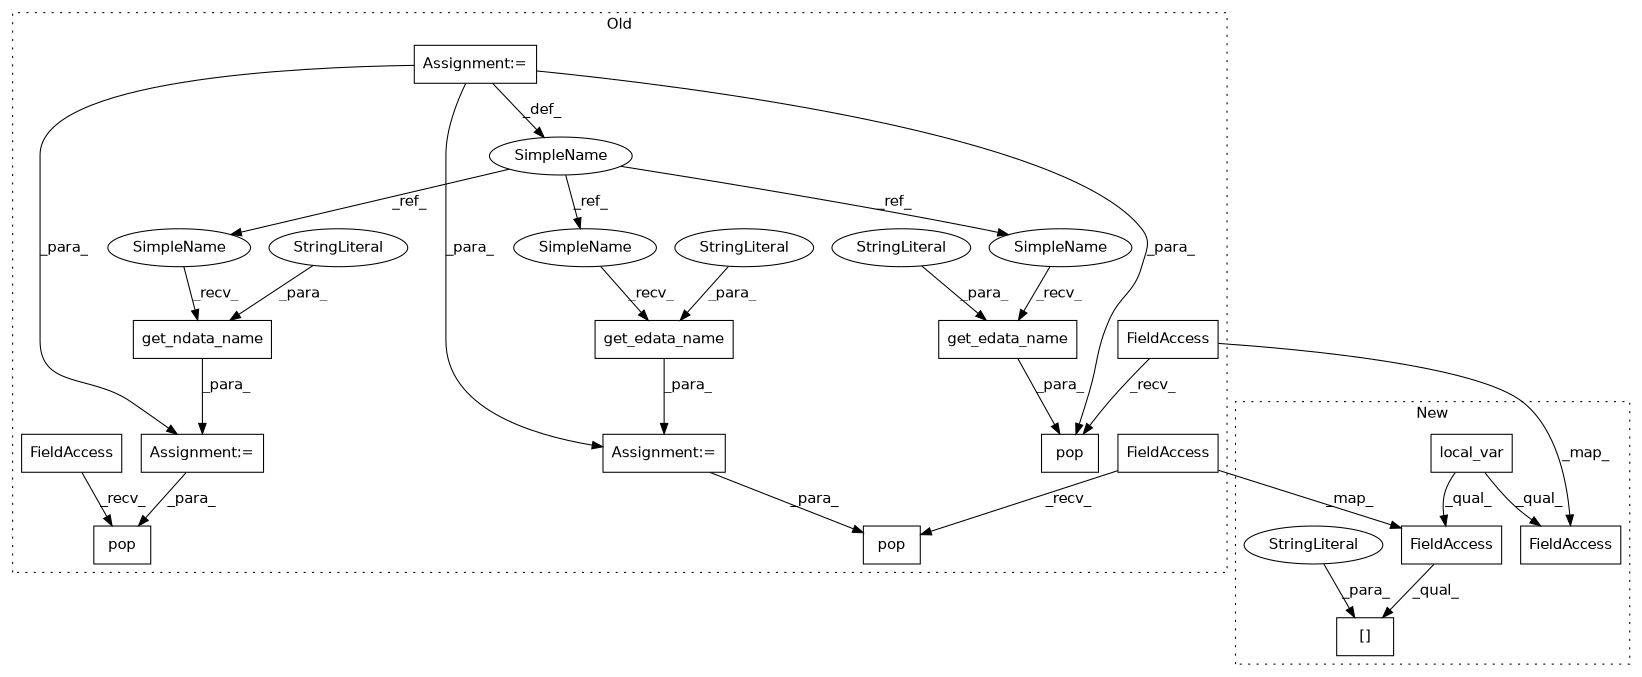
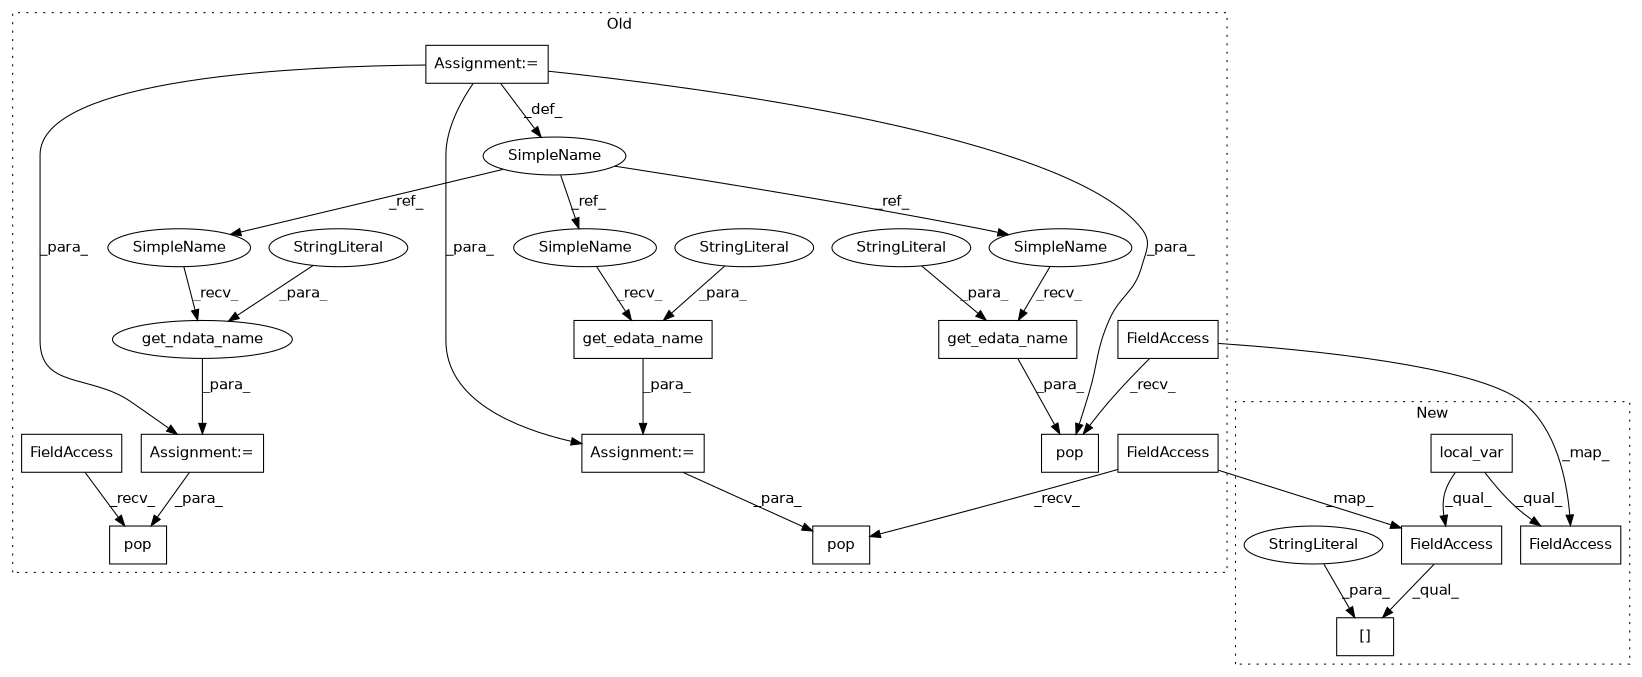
node "get_ndata_name": shape box -> ellipse
